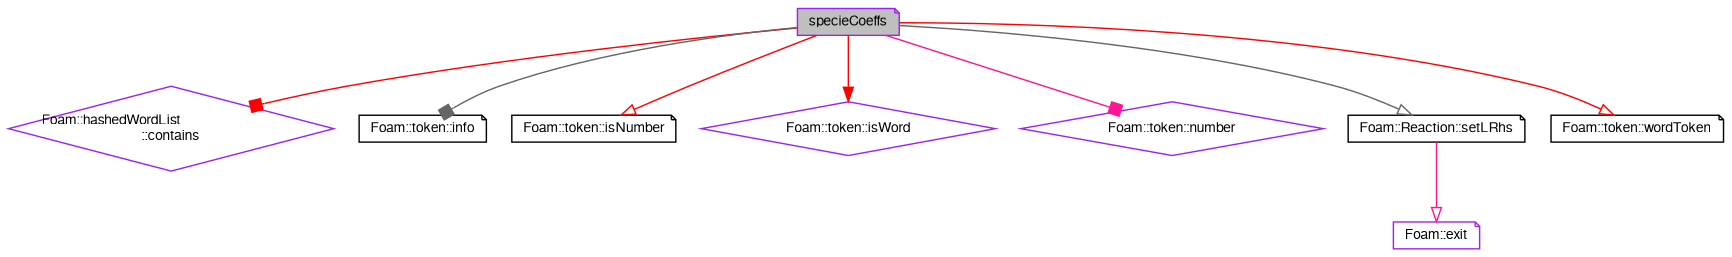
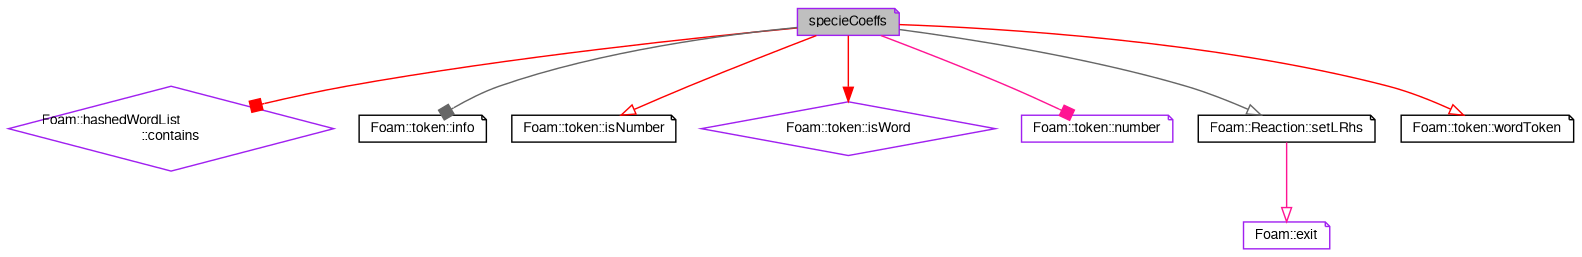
node "Foam::token::number": shape diamond -> note
